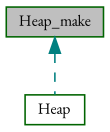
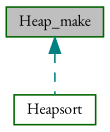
node "Heap": label "Heap" -> "Heapsort"
